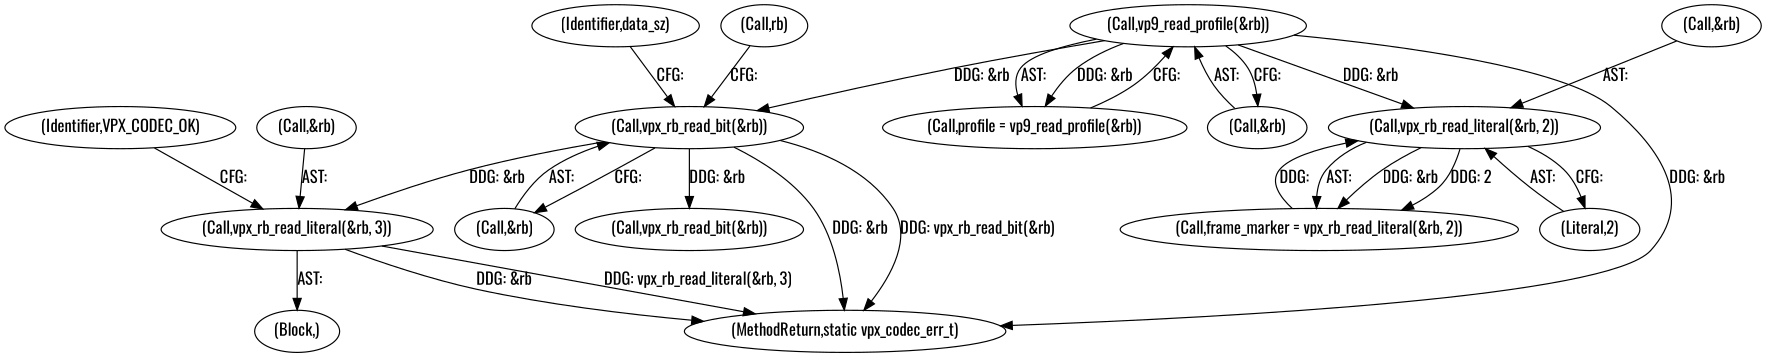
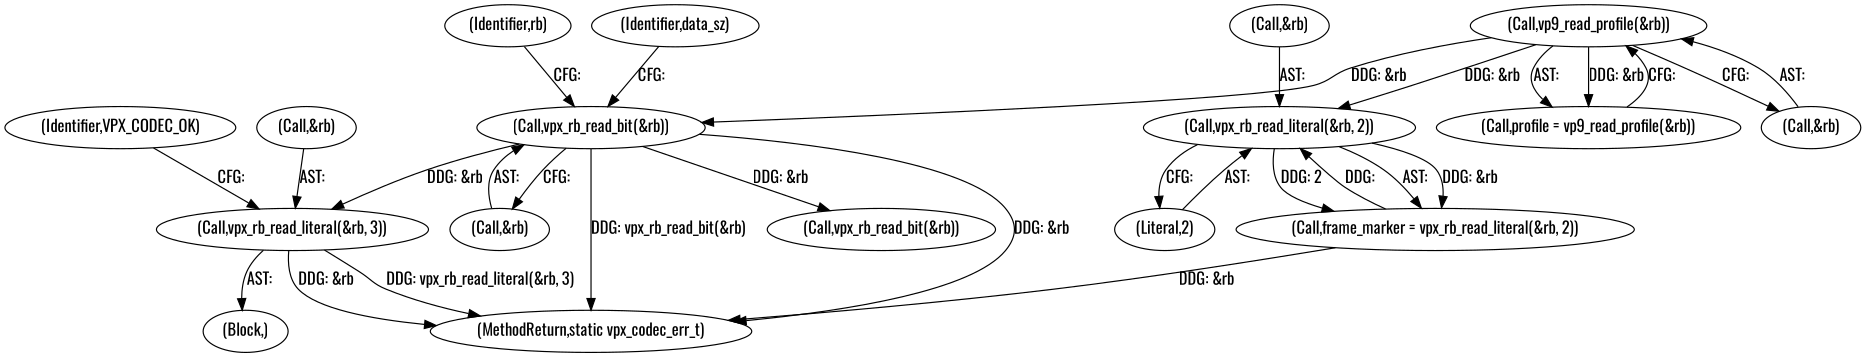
node "(Call,rb)": label "(Call,rb)" -> "(Identifier,rb)"
edge "(Call,vp9_read_profile(&rb))" -> "(MethodReturn,static vpx_codec_err_t)": now "(Call,frame_marker = vpx_rb_read_literal(&rb, 2))" -> "(MethodReturn,static vpx_codec_err_t)"
